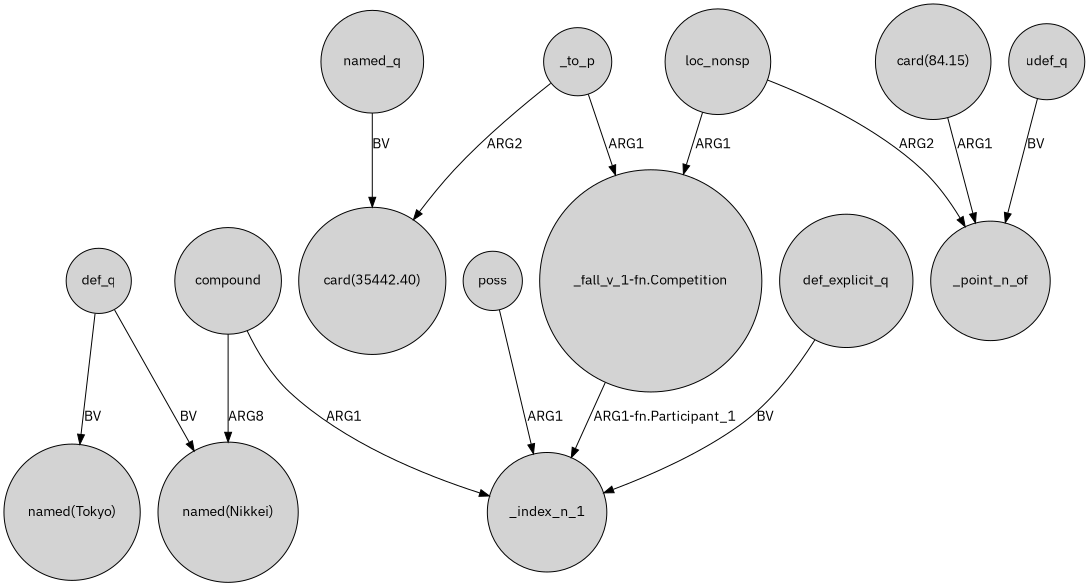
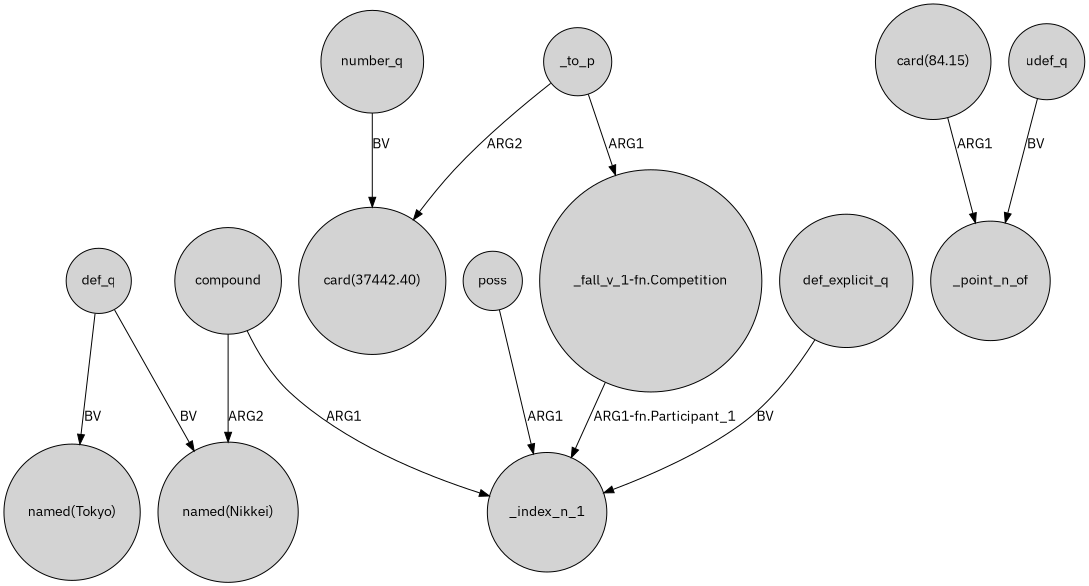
node "named_q": label "named_q" -> "number_q"
node "loc_nonsp": removed
node "card(35442.40)": label "card(35442.40)" -> "card(37442.40)"
edge "compound" -> "named(Nikkei)": label "ARG8" -> "ARG2"
